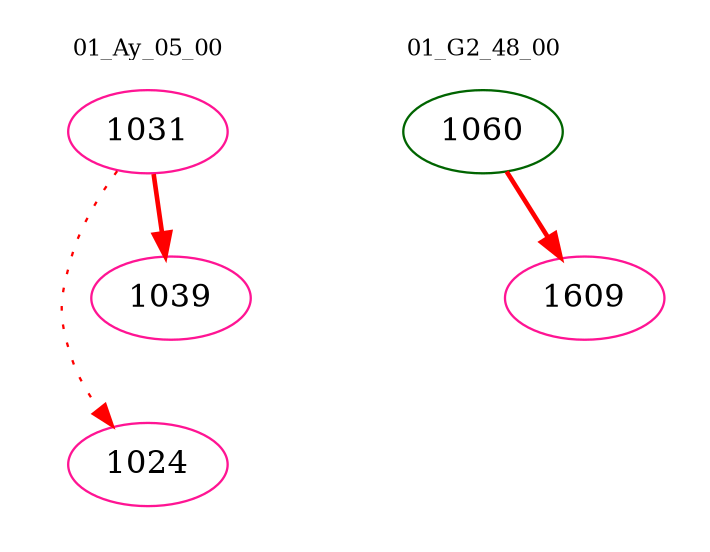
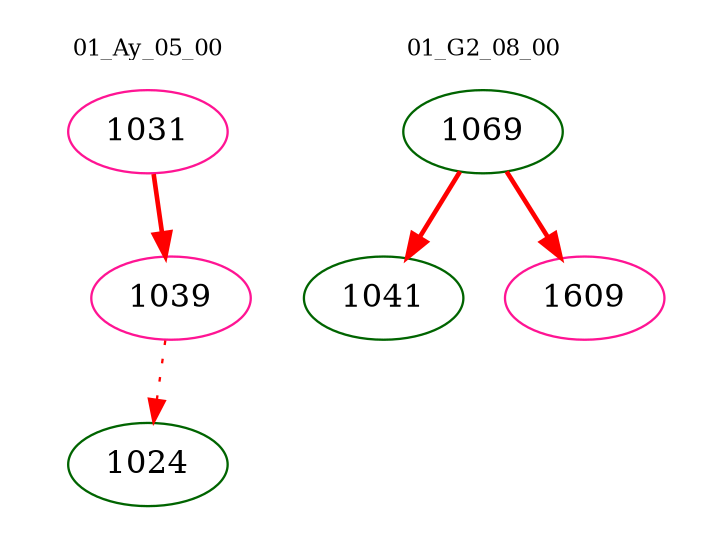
cluster "01_G2_48_00": label "01_G2_48_00" -> "01_G2_08_00"
node "1060": label "1060" -> "1069"
edge "1031" -> "1024": now "1039" -> "1024"
node "1041": added
node "1024": color deeppink -> darkgreen
